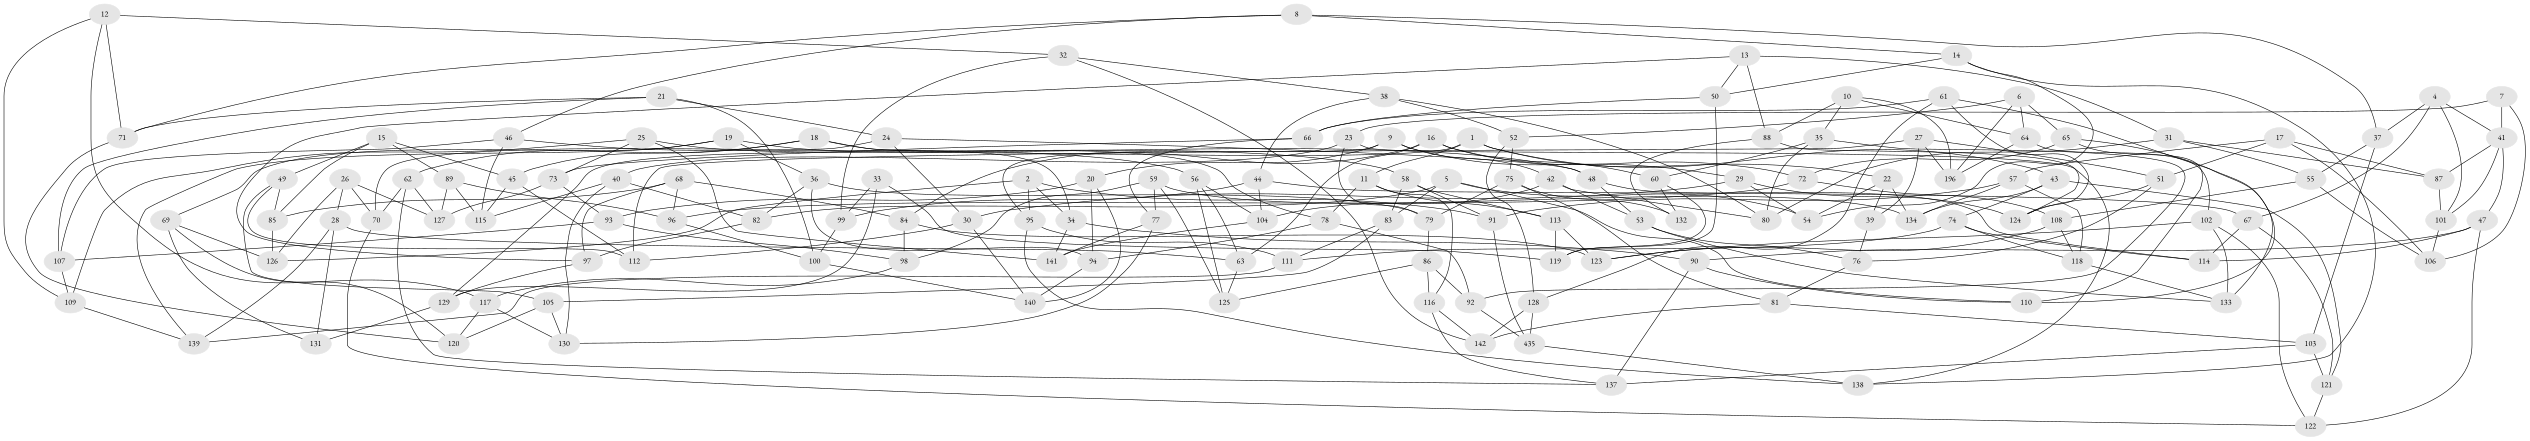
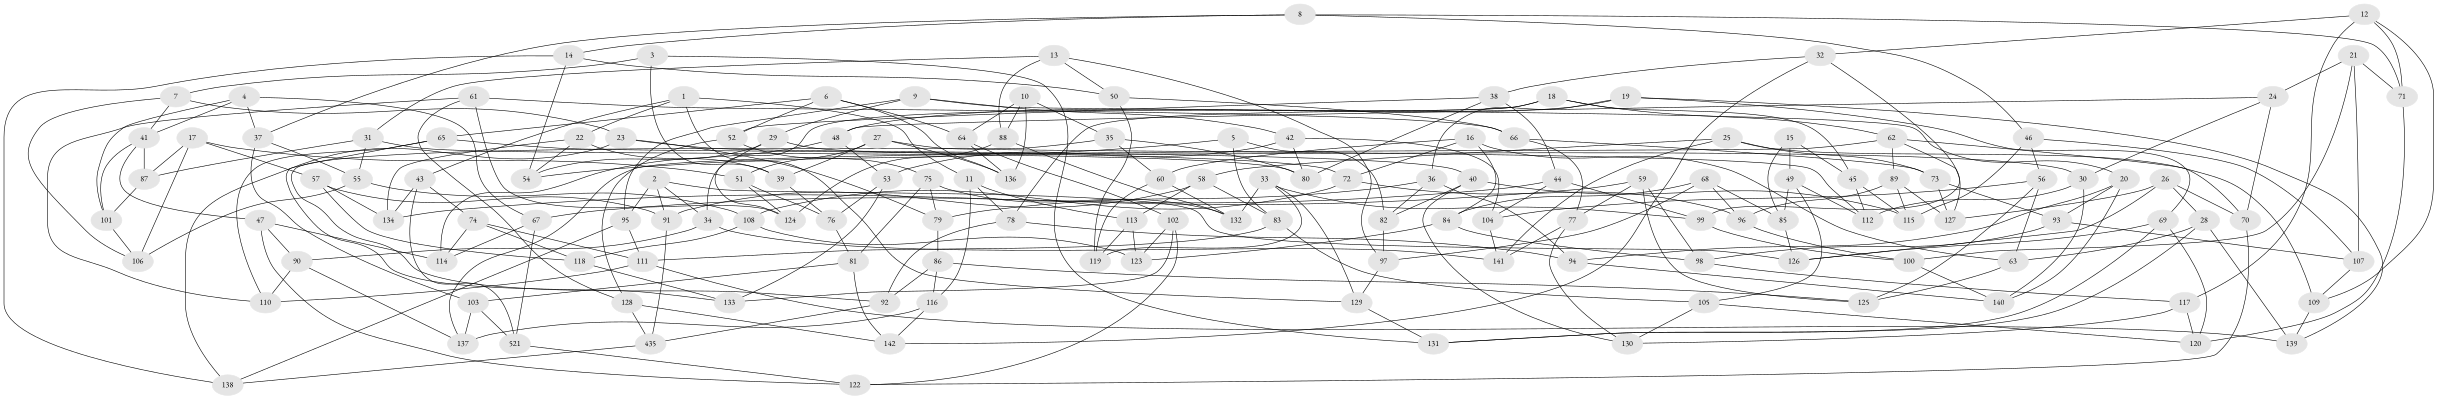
node "3": added
edge "15" -- "89": now "62" -- "89"
node "196": label "196" -> "136"
edge "33" -- "132": added
edge "5" -- "110": now "111" -- "110"
node "121": label "121" -> "521"
